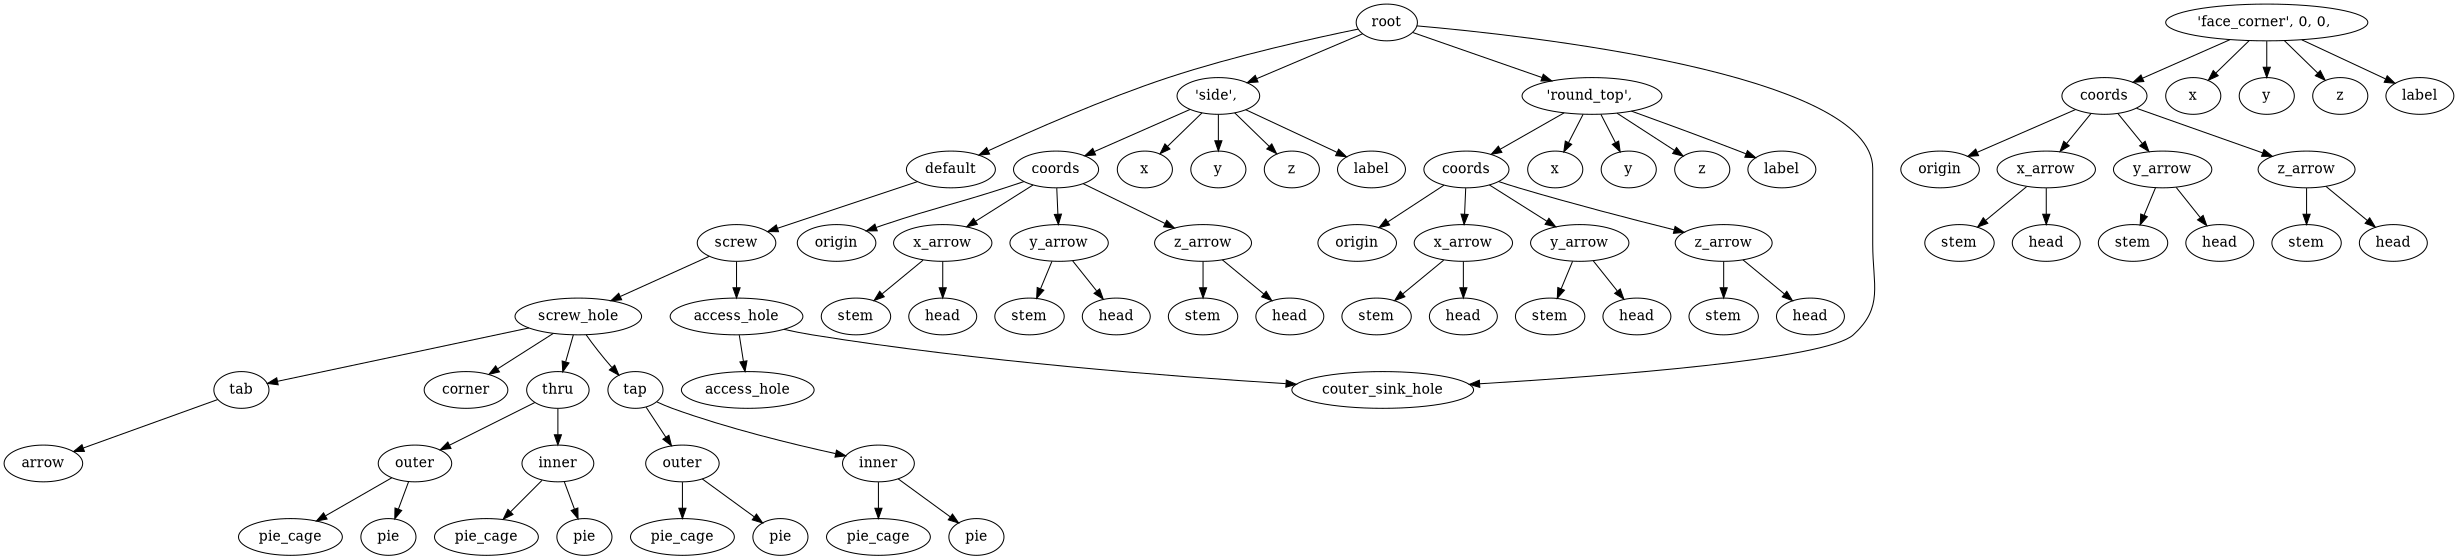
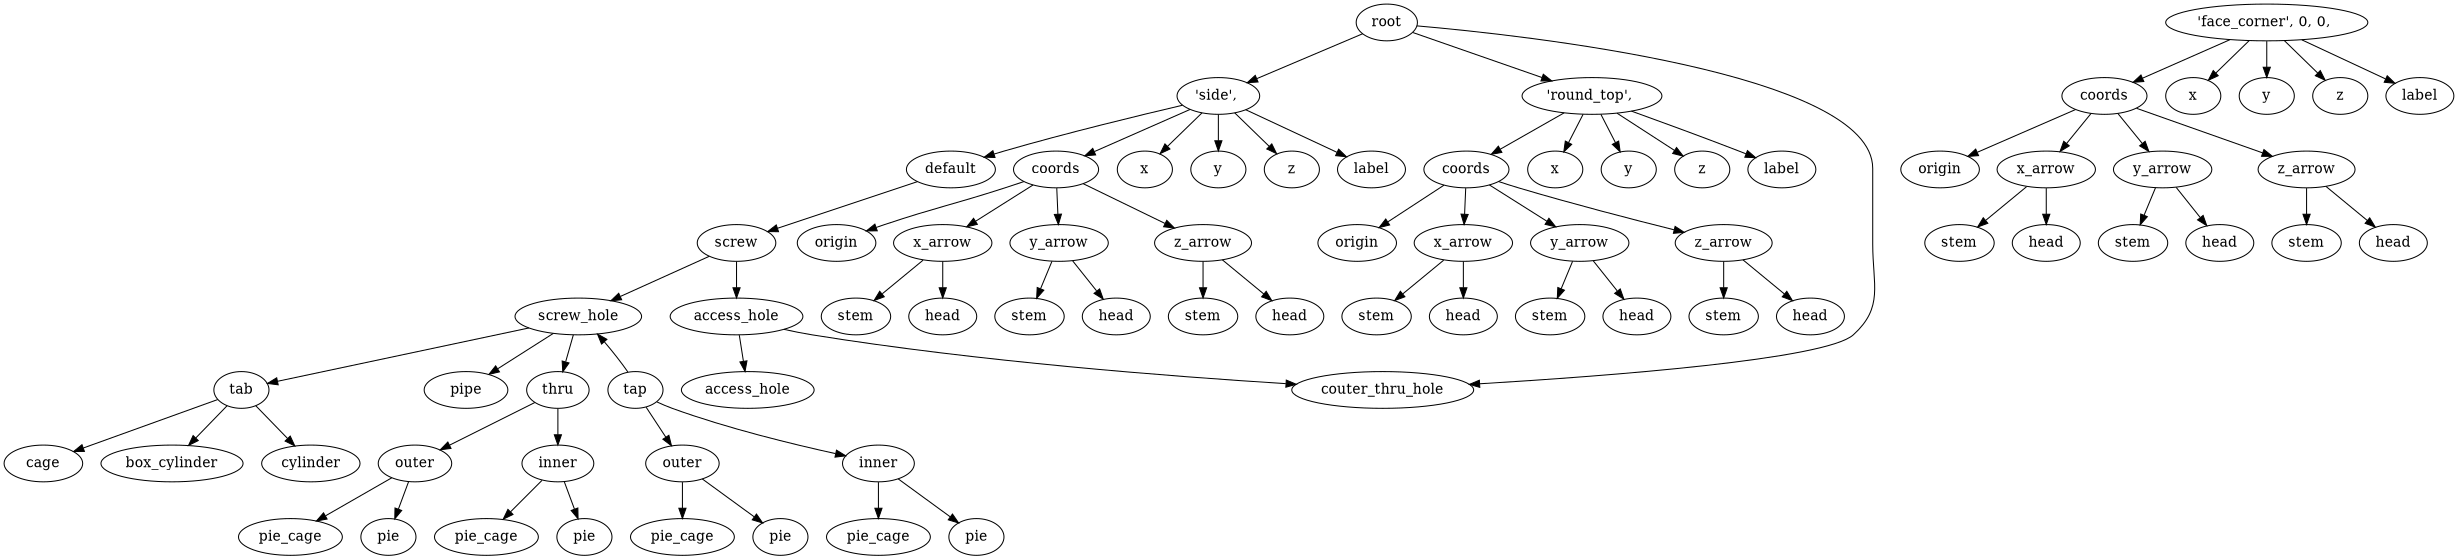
edge "root" -> "default": now "'side'," -> "default"
edge "screw_hole" -> "tap": reversed
node "corner": label "corner" -> "pipe"
node "couter_sink_hole": label "couter_sink_hole" -> "couter_thru_hole"
node "arrow": label "arrow" -> "cage"
node "box_cylinder": added
node "cylinder": added
